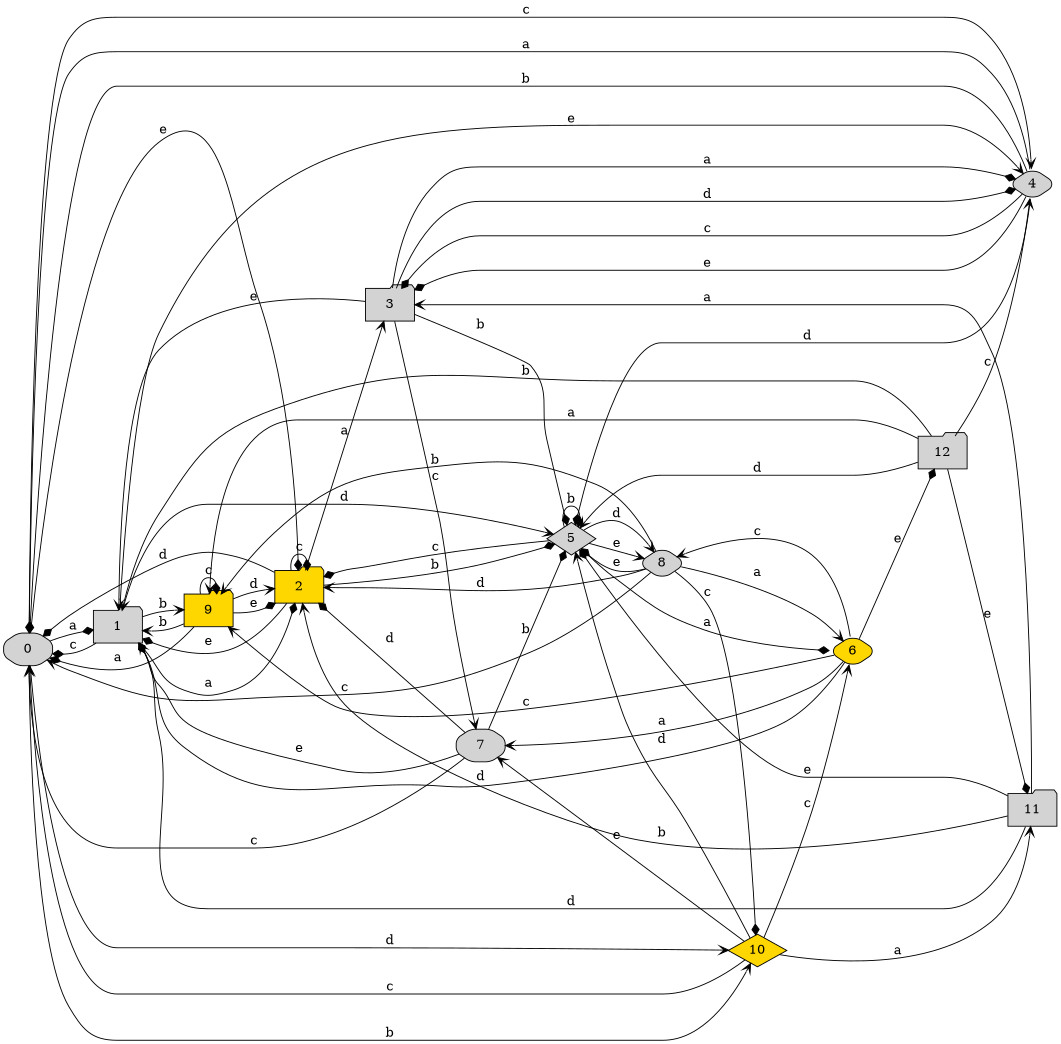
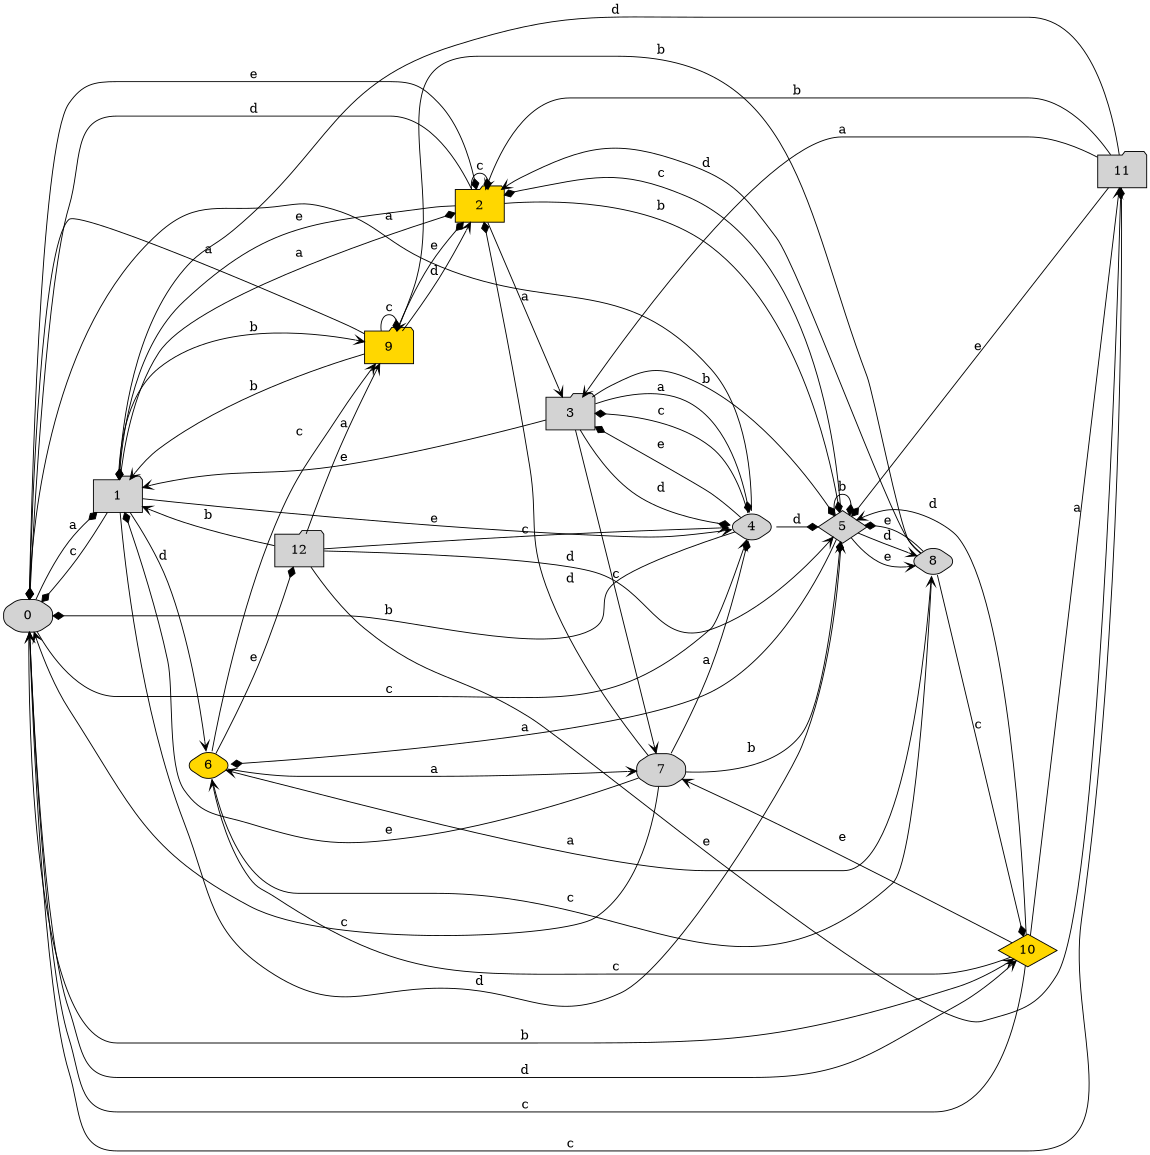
edge "7" -> "4": added, label "a"
edge "8" -> "0": now "11" -> "0"
edge "6" -> "1": reversed
